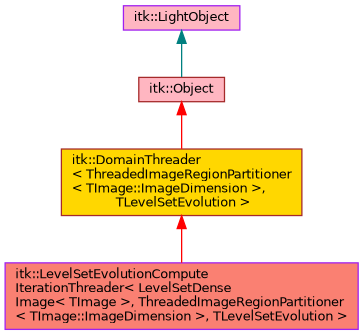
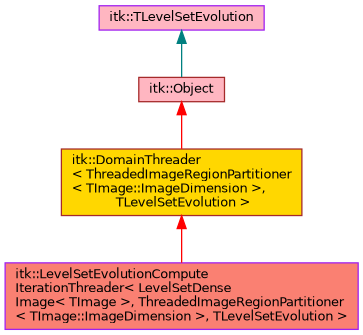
node "itk::LightObject": label "itk::LightObject" -> "itk::TLevelSetEvolution"
